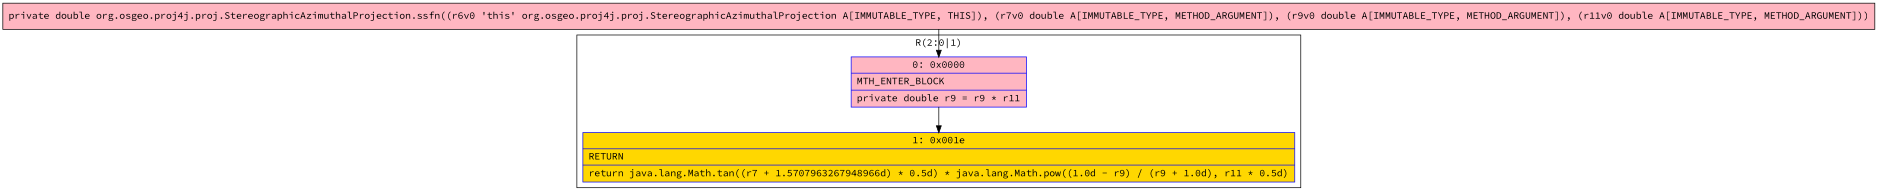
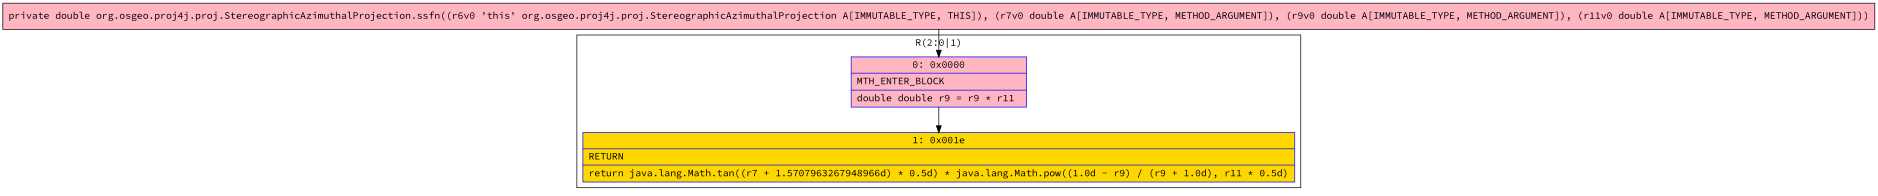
node "0: 0x0000": text "private double r9 = r9 * r11" -> "double double r9 = r9 * r11"
